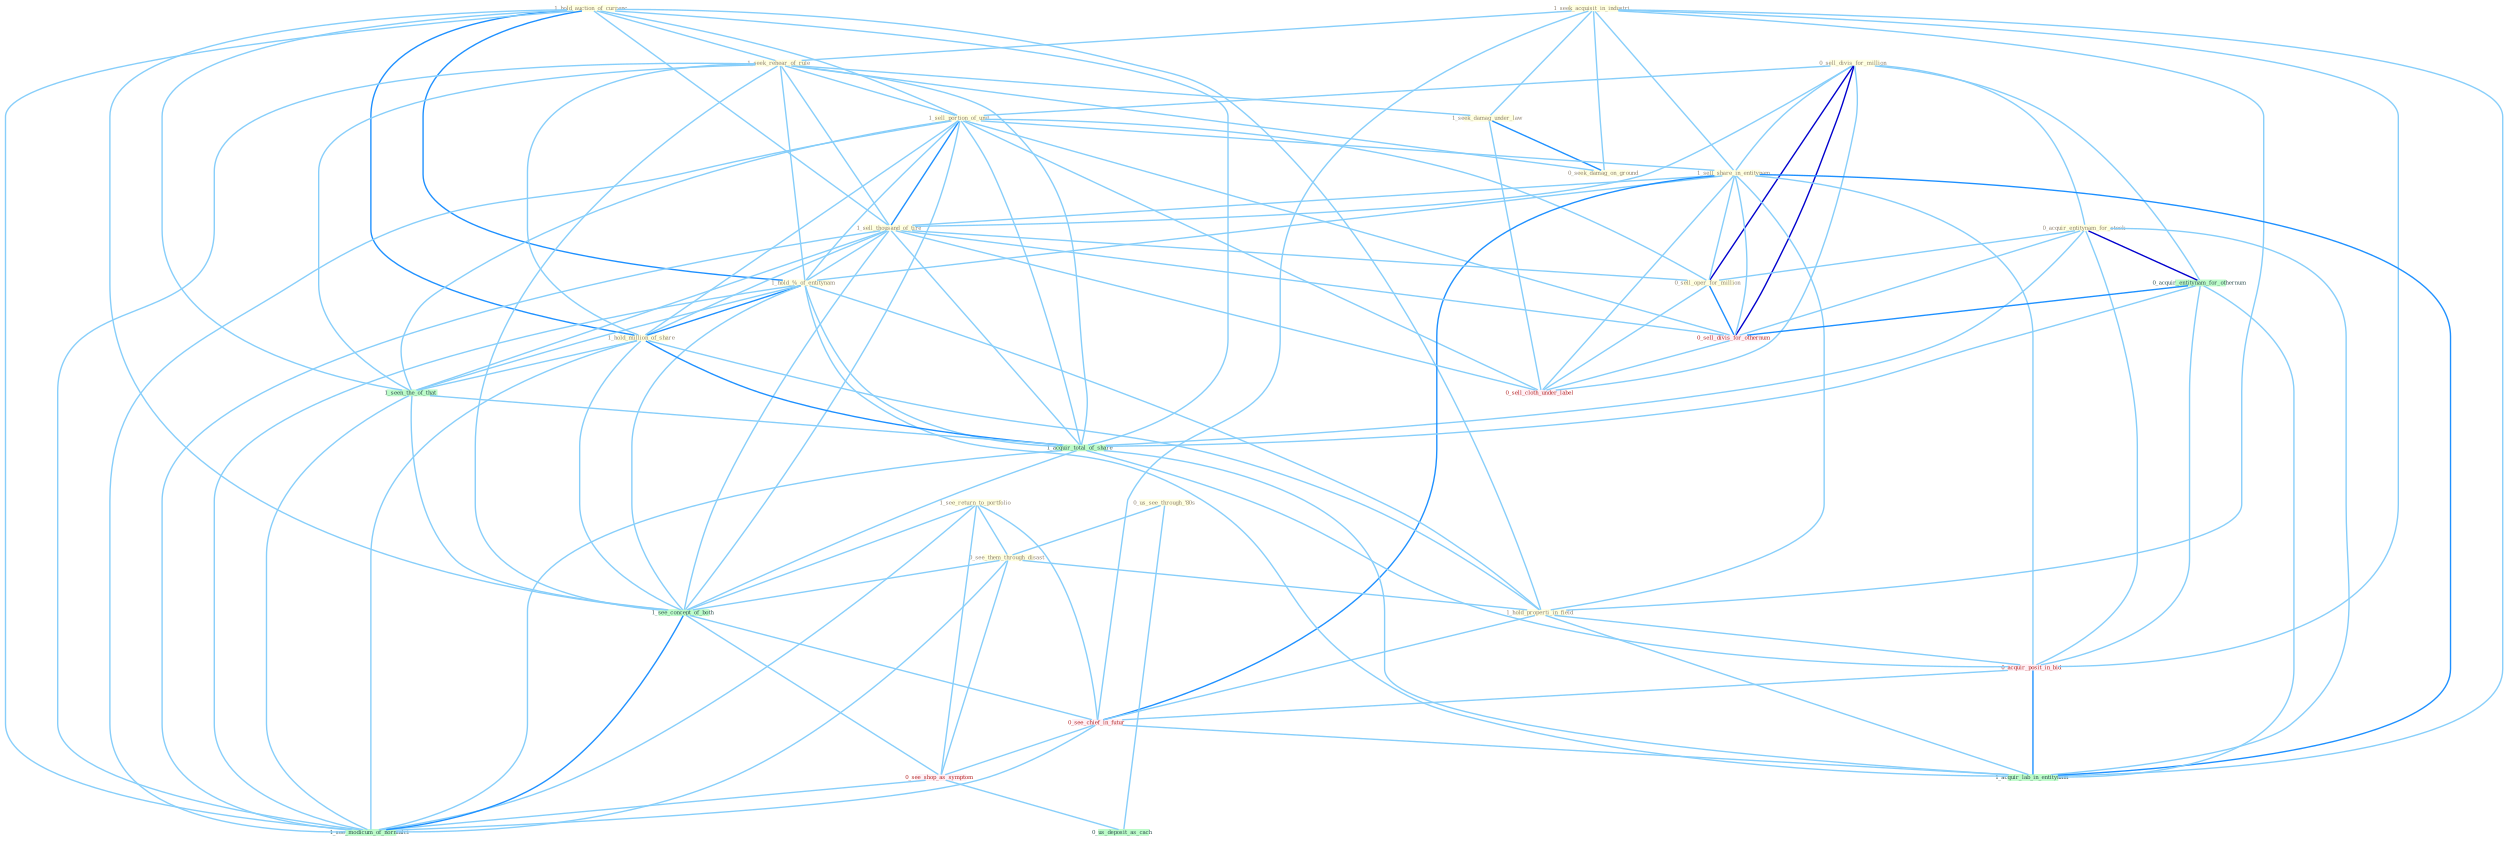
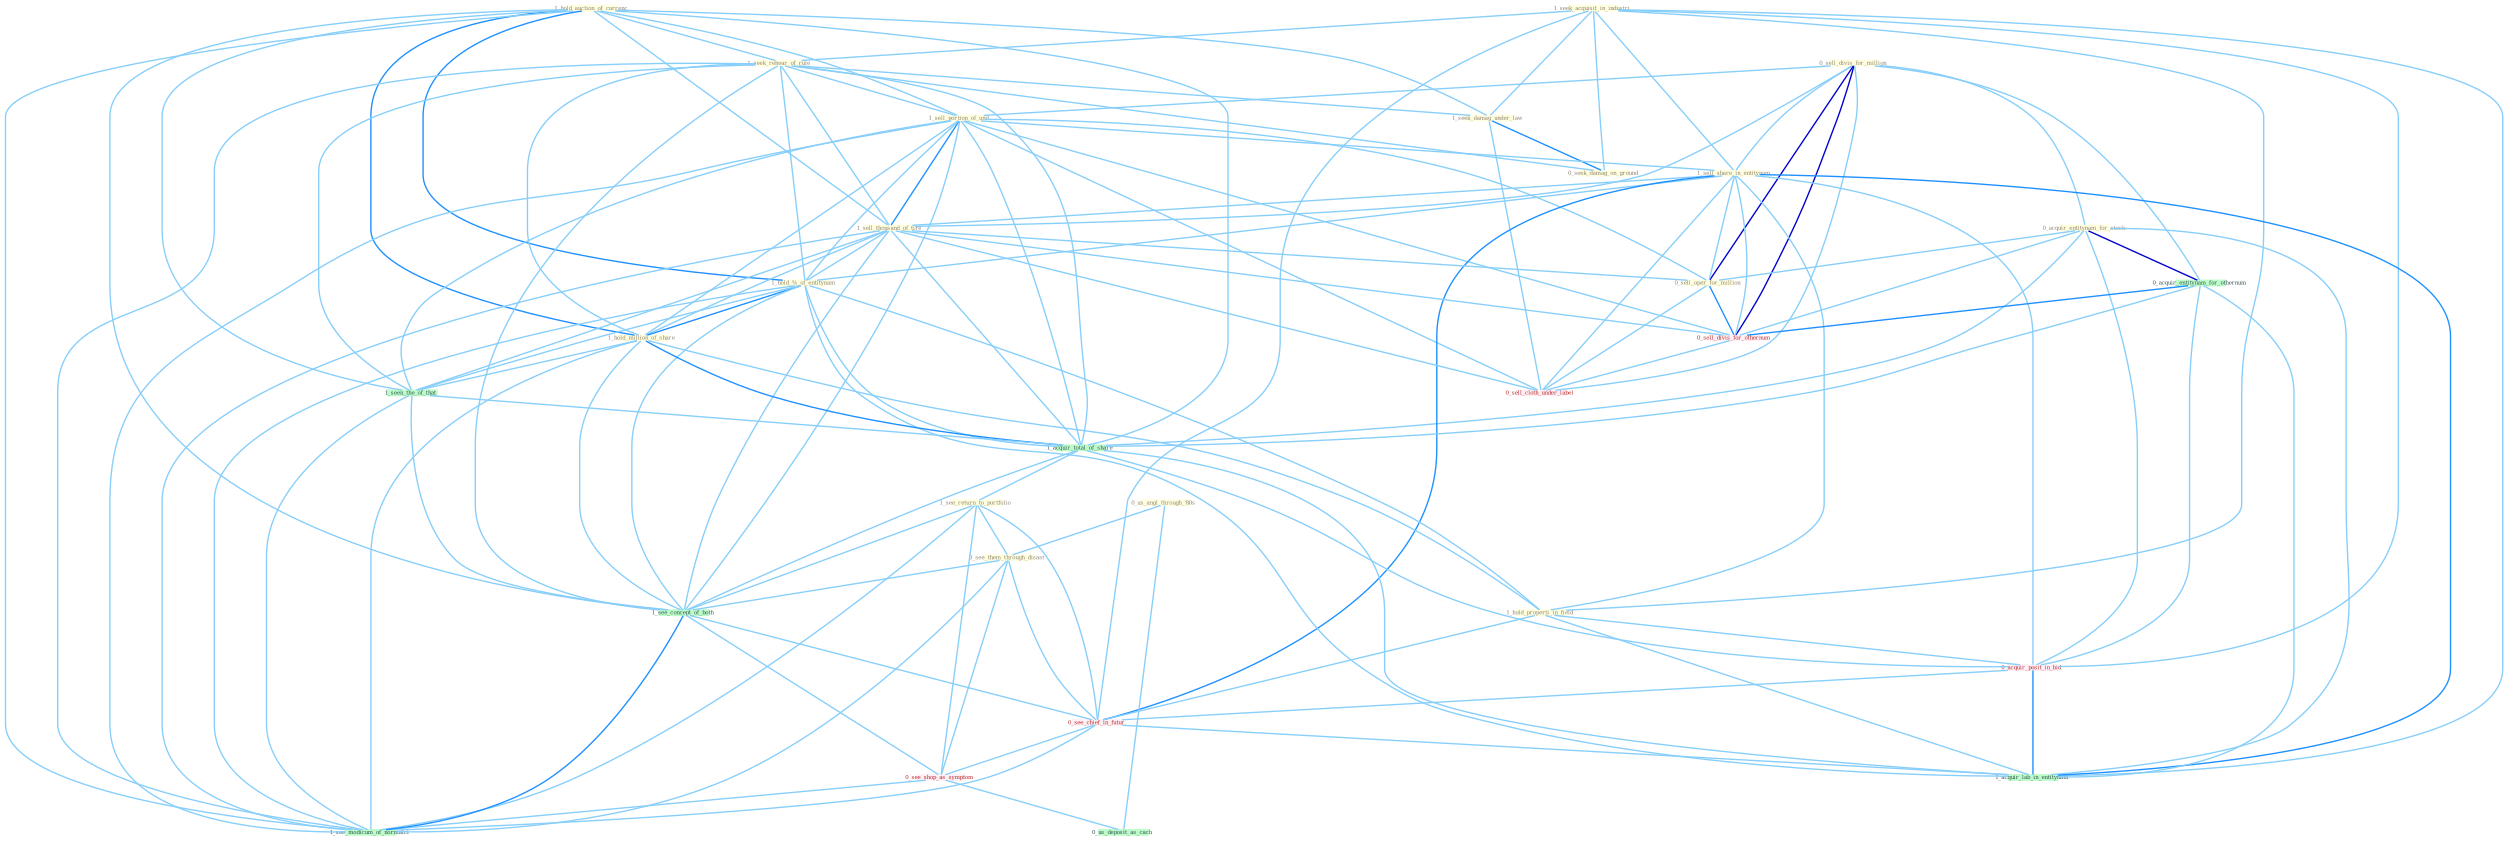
edge "1_hold_auction_of_currenc" -- "1_hold_properti_in_field": now "1_hold_auction_of_currenc" -- "1_seek_damag_under_law"
node "0_us_see_through_'80s": label "0_us_see_through_'80s" -> "0_us_angl_through_'80s"
edge "1_acquir_total_of_share" -- "1_see_modicum_of_normalci": now "1_acquir_total_of_share" -- "1_see_return_to_portfolio"
edge "0_see_them_through_disast" -- "1_hold_properti_in_field": now "0_see_them_through_disast" -- "0_see_chief_in_futur"
